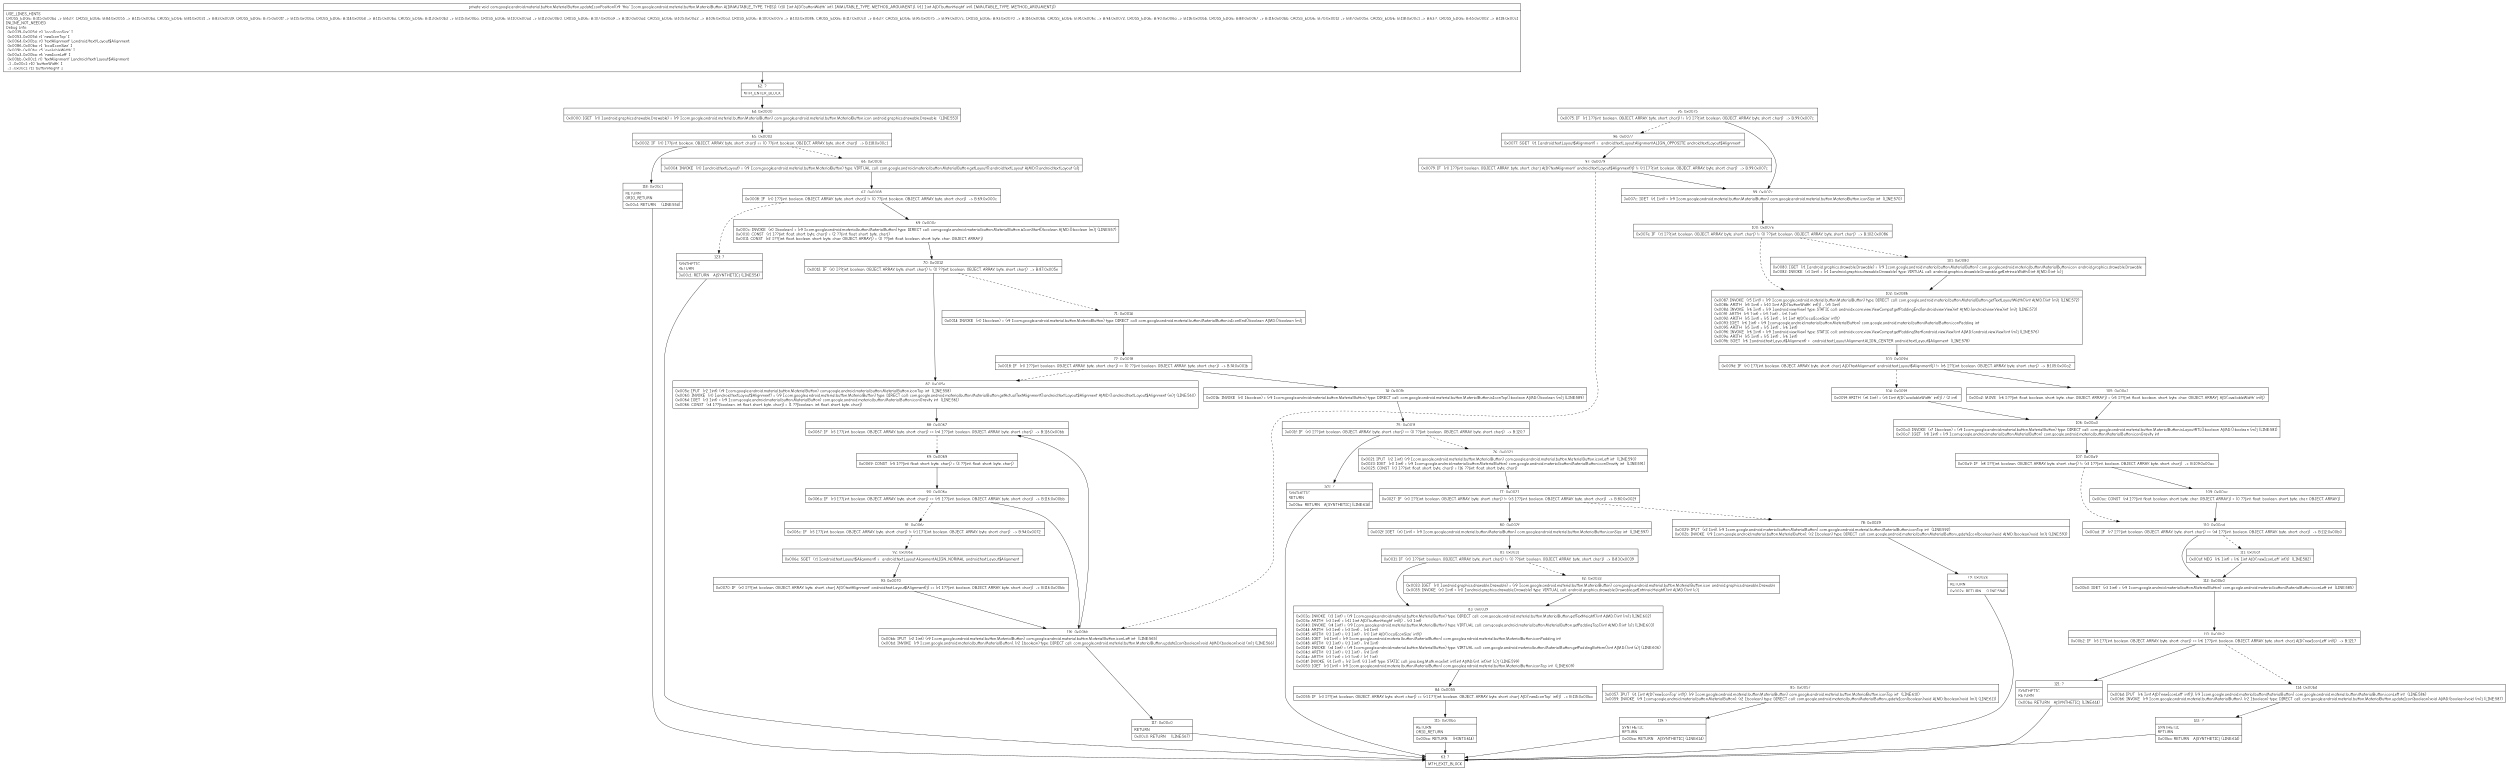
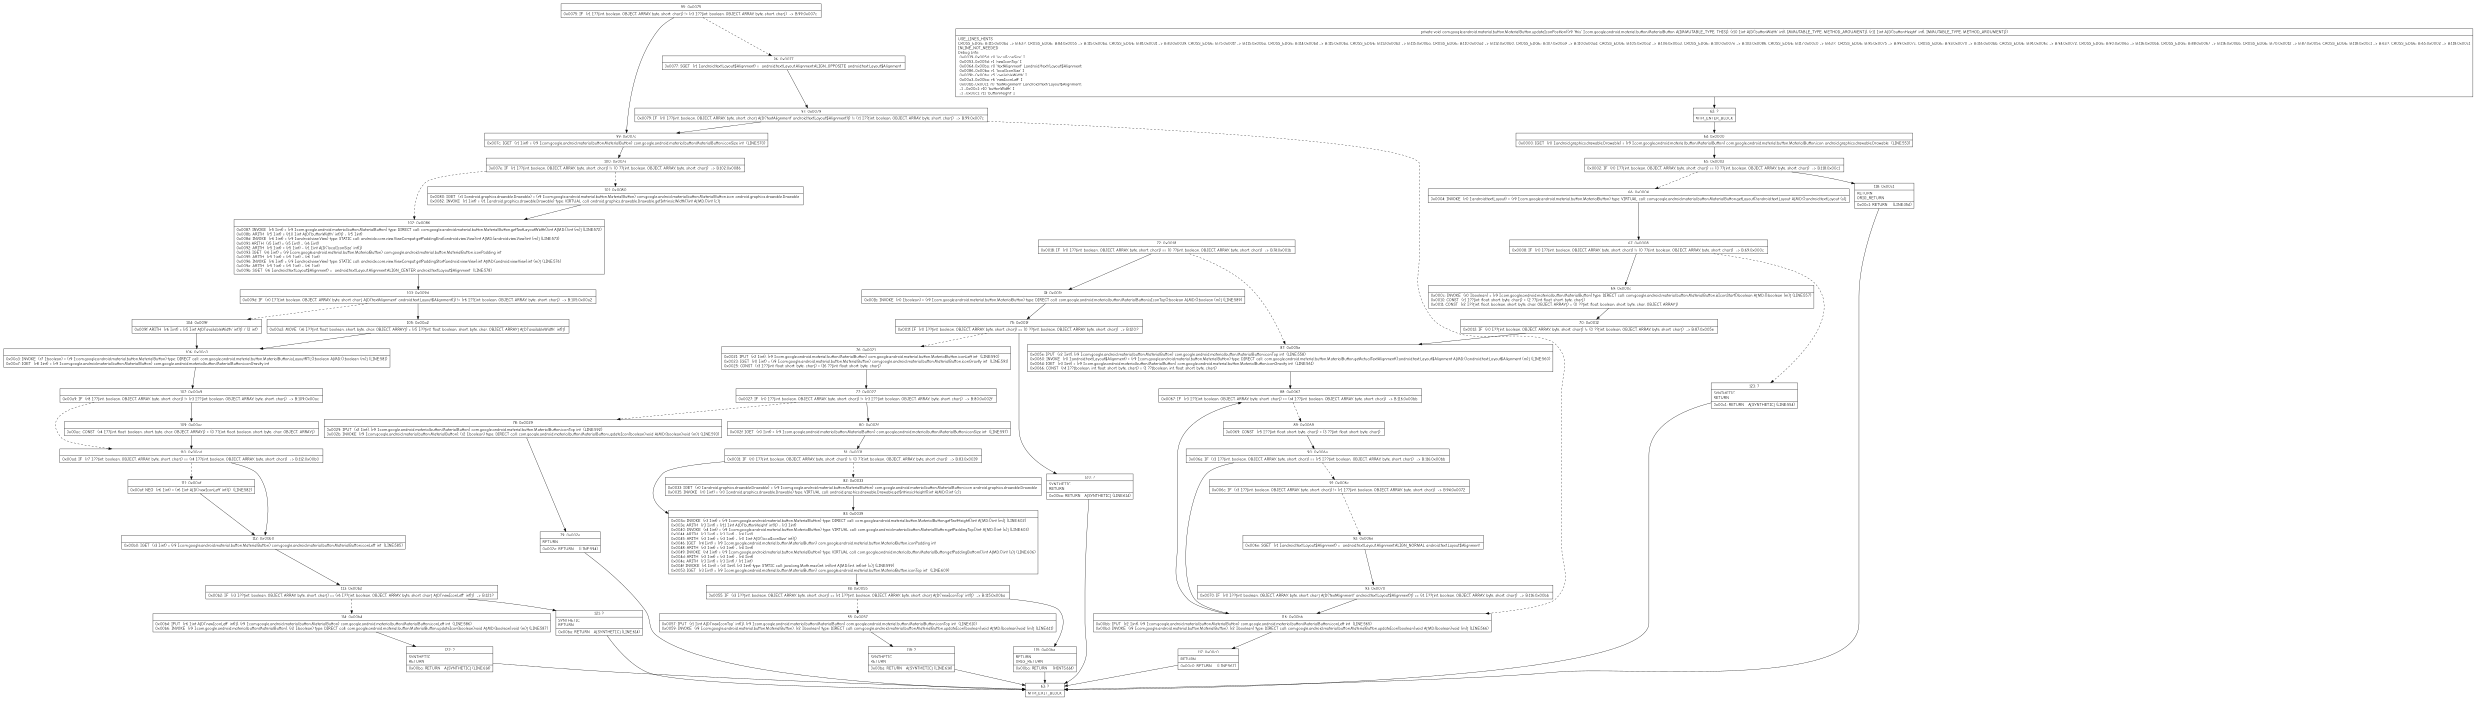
node "118: 0x00c1": text "0x00c1: RETURN    (LINE:554)" -> "0x00c1: RETURN    (LINE:354)"
node "71: 0x0014": removed
edge "84: 0x0055" -> "85: 0x0057": added
